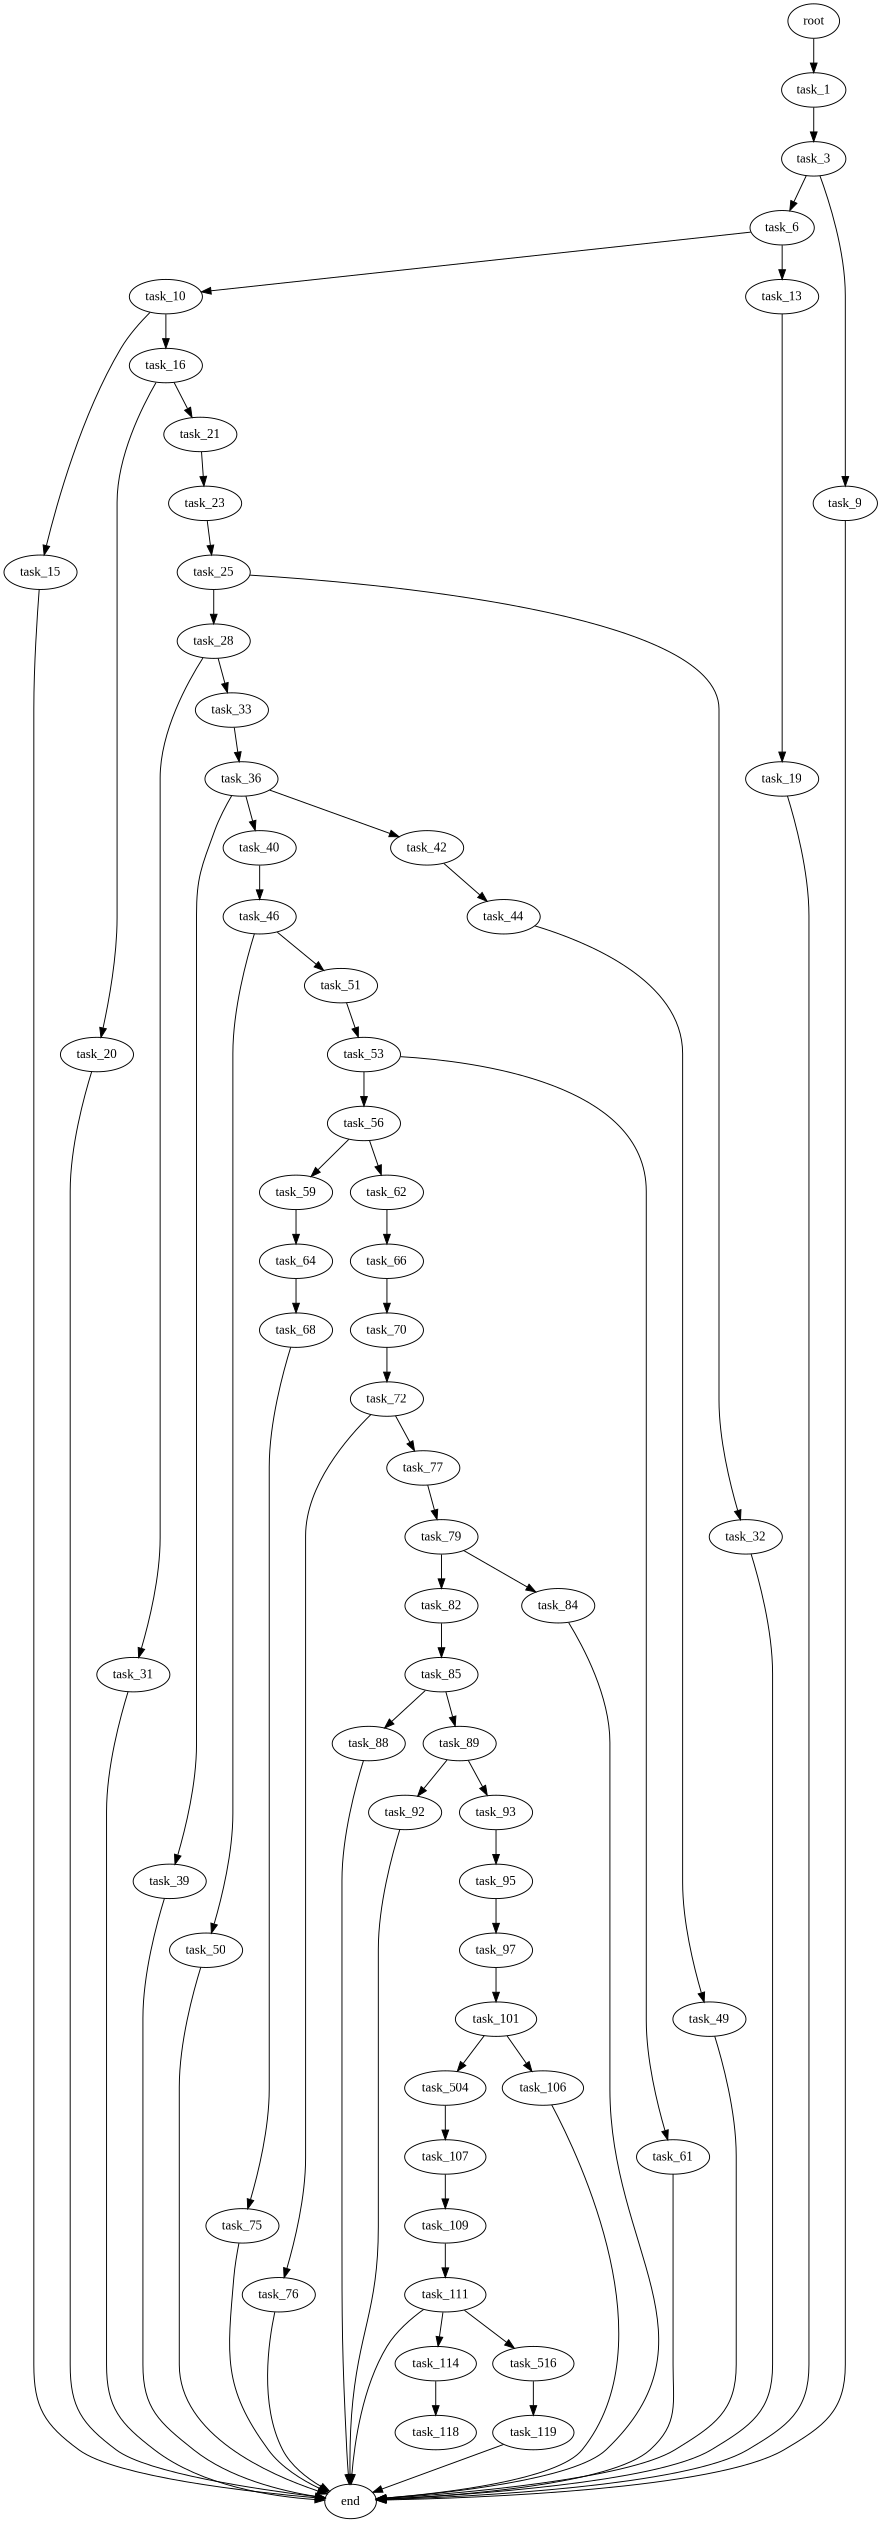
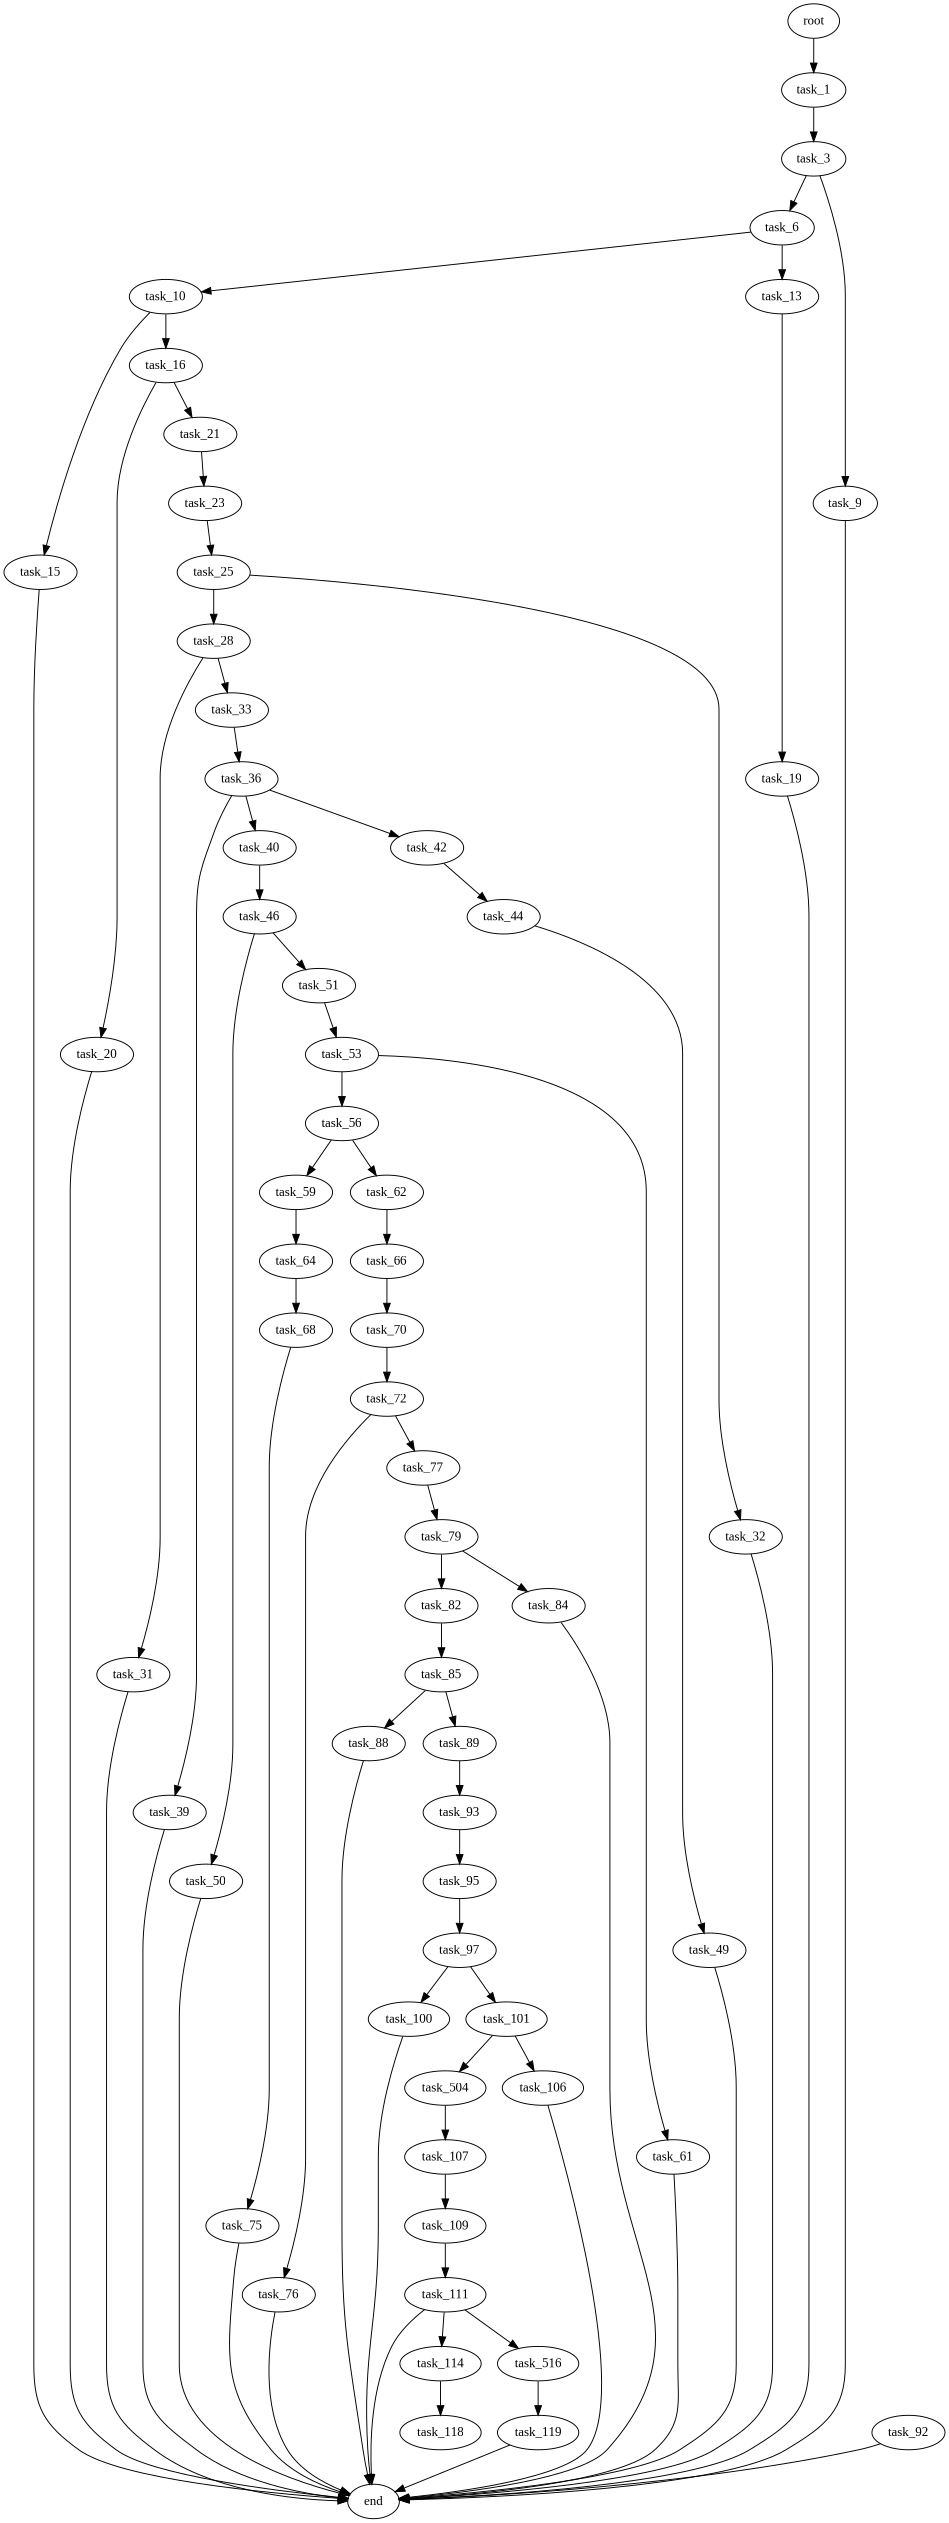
edge "task_89" -> "task_92": removed
node "task_100": added
